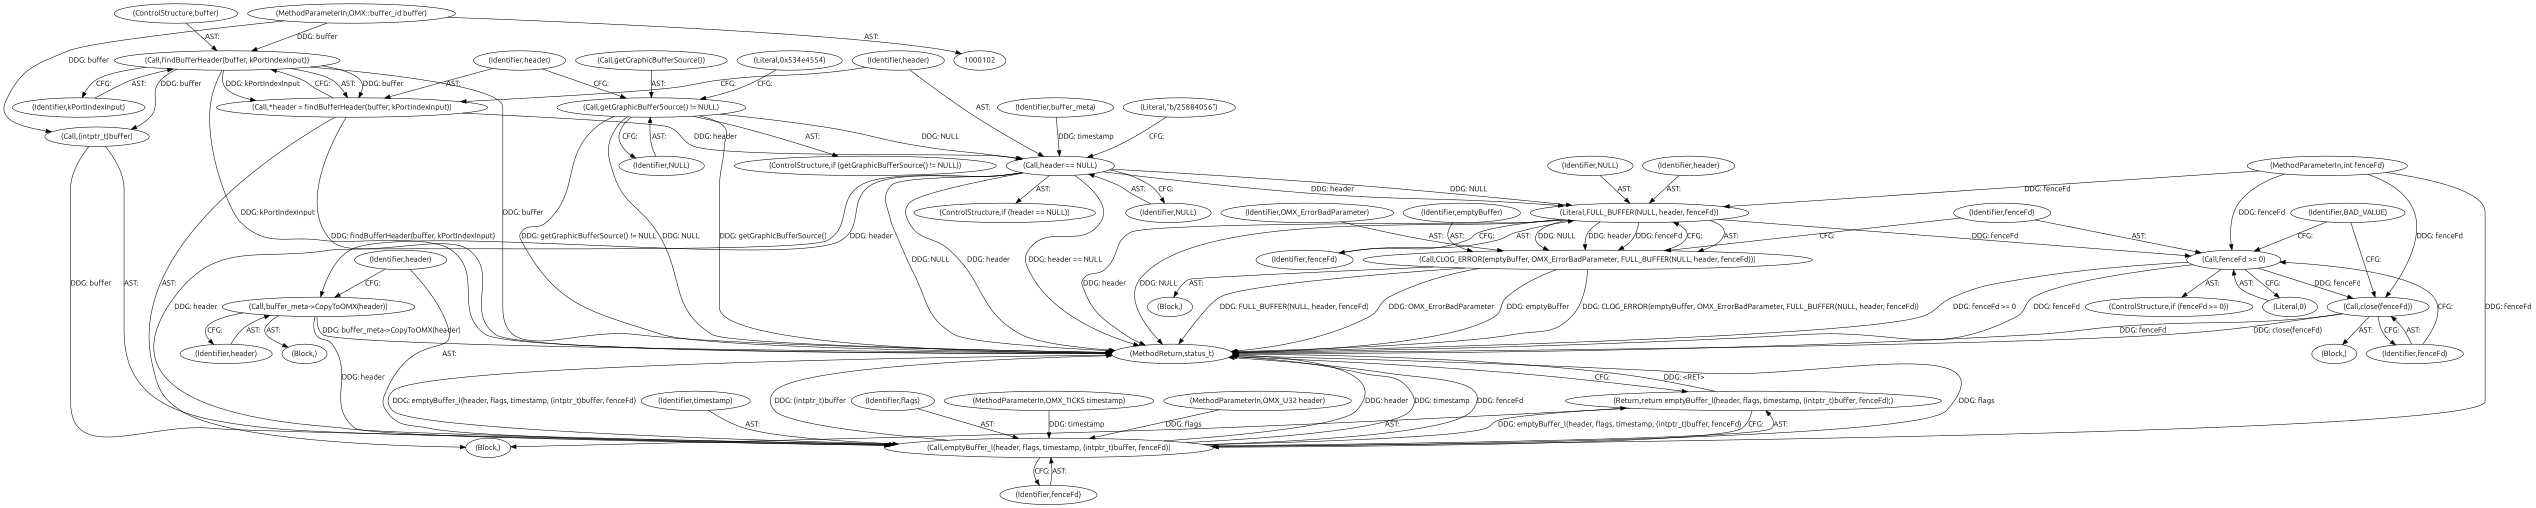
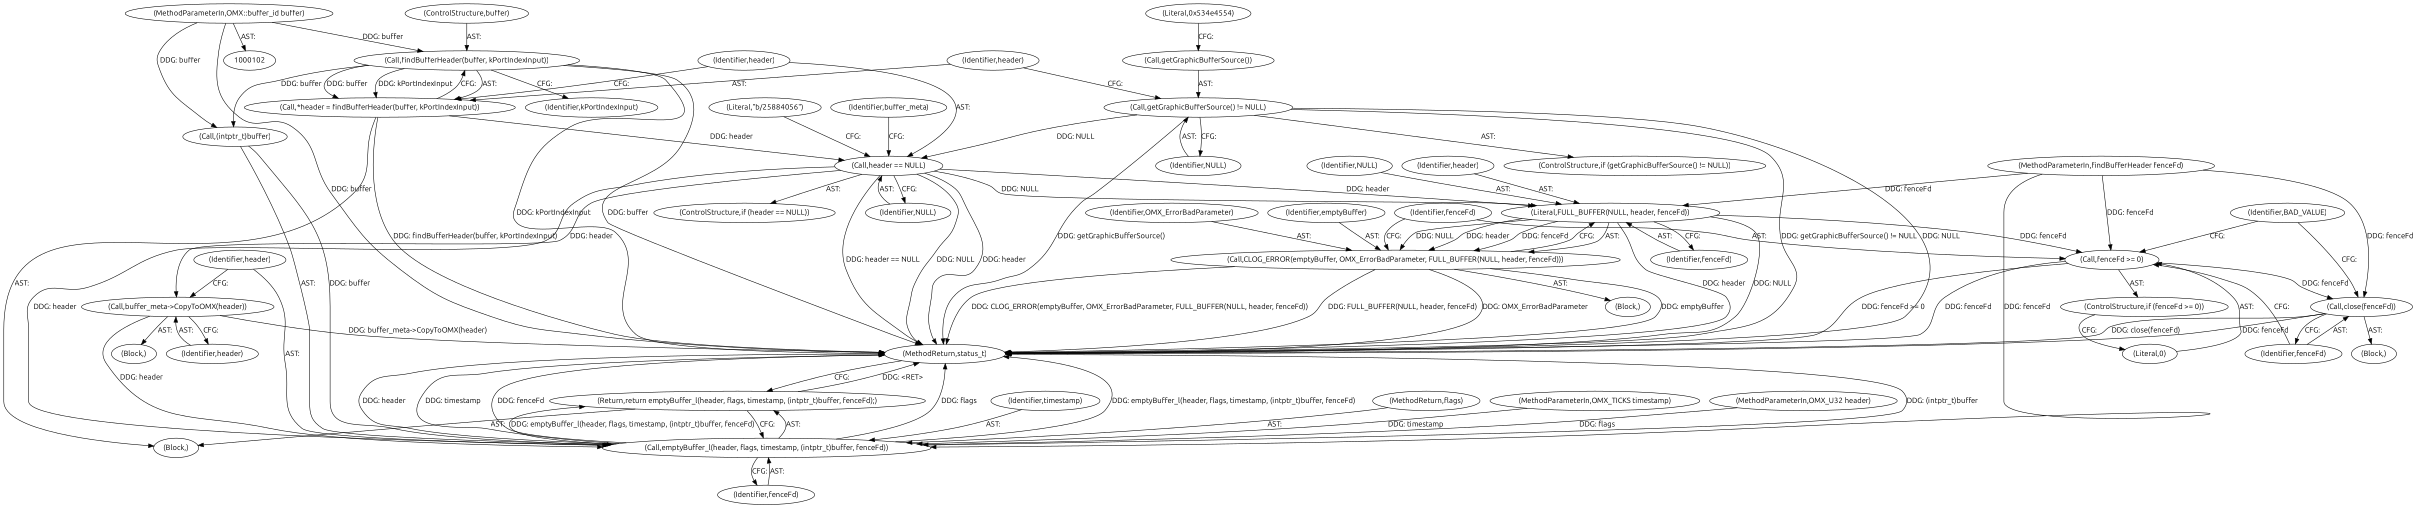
edge "(Identifier,kPortIndexInput)" -> "(Call,findBufferHeader(buffer, kPortIndexInput))": removed, label "AST:"
edge "(Literal,0x534e4554)" -> "(Call,getGraphicBufferSource() != NULL)": now "(Literal,0x534e4554)" -> "(Call,getGraphicBufferSource())"
edge "(Identifier,buffer_meta)" -> "(Call,header == NULL)": label "DDG: timestamp" -> "CFG: "
node "(MethodParameterIn,int fenceFd)": label "(MethodParameterIn,int fenceFd)" -> "(MethodParameterIn,findBufferHeader fenceFd)"
edge "(Call,fenceFd >= 0)" -> "(Literal,0)": now "(ControlStructure,if (fenceFd >= 0))" -> "(Literal,0)"
edge "(MethodParameterIn,OMX::buffer_id buffer)" -> "(MethodReturn,status_t)": added, label "DDG: buffer"
node "(Identifier,flags)": label "(Identifier,flags)" -> "(MethodReturn,flags)"
